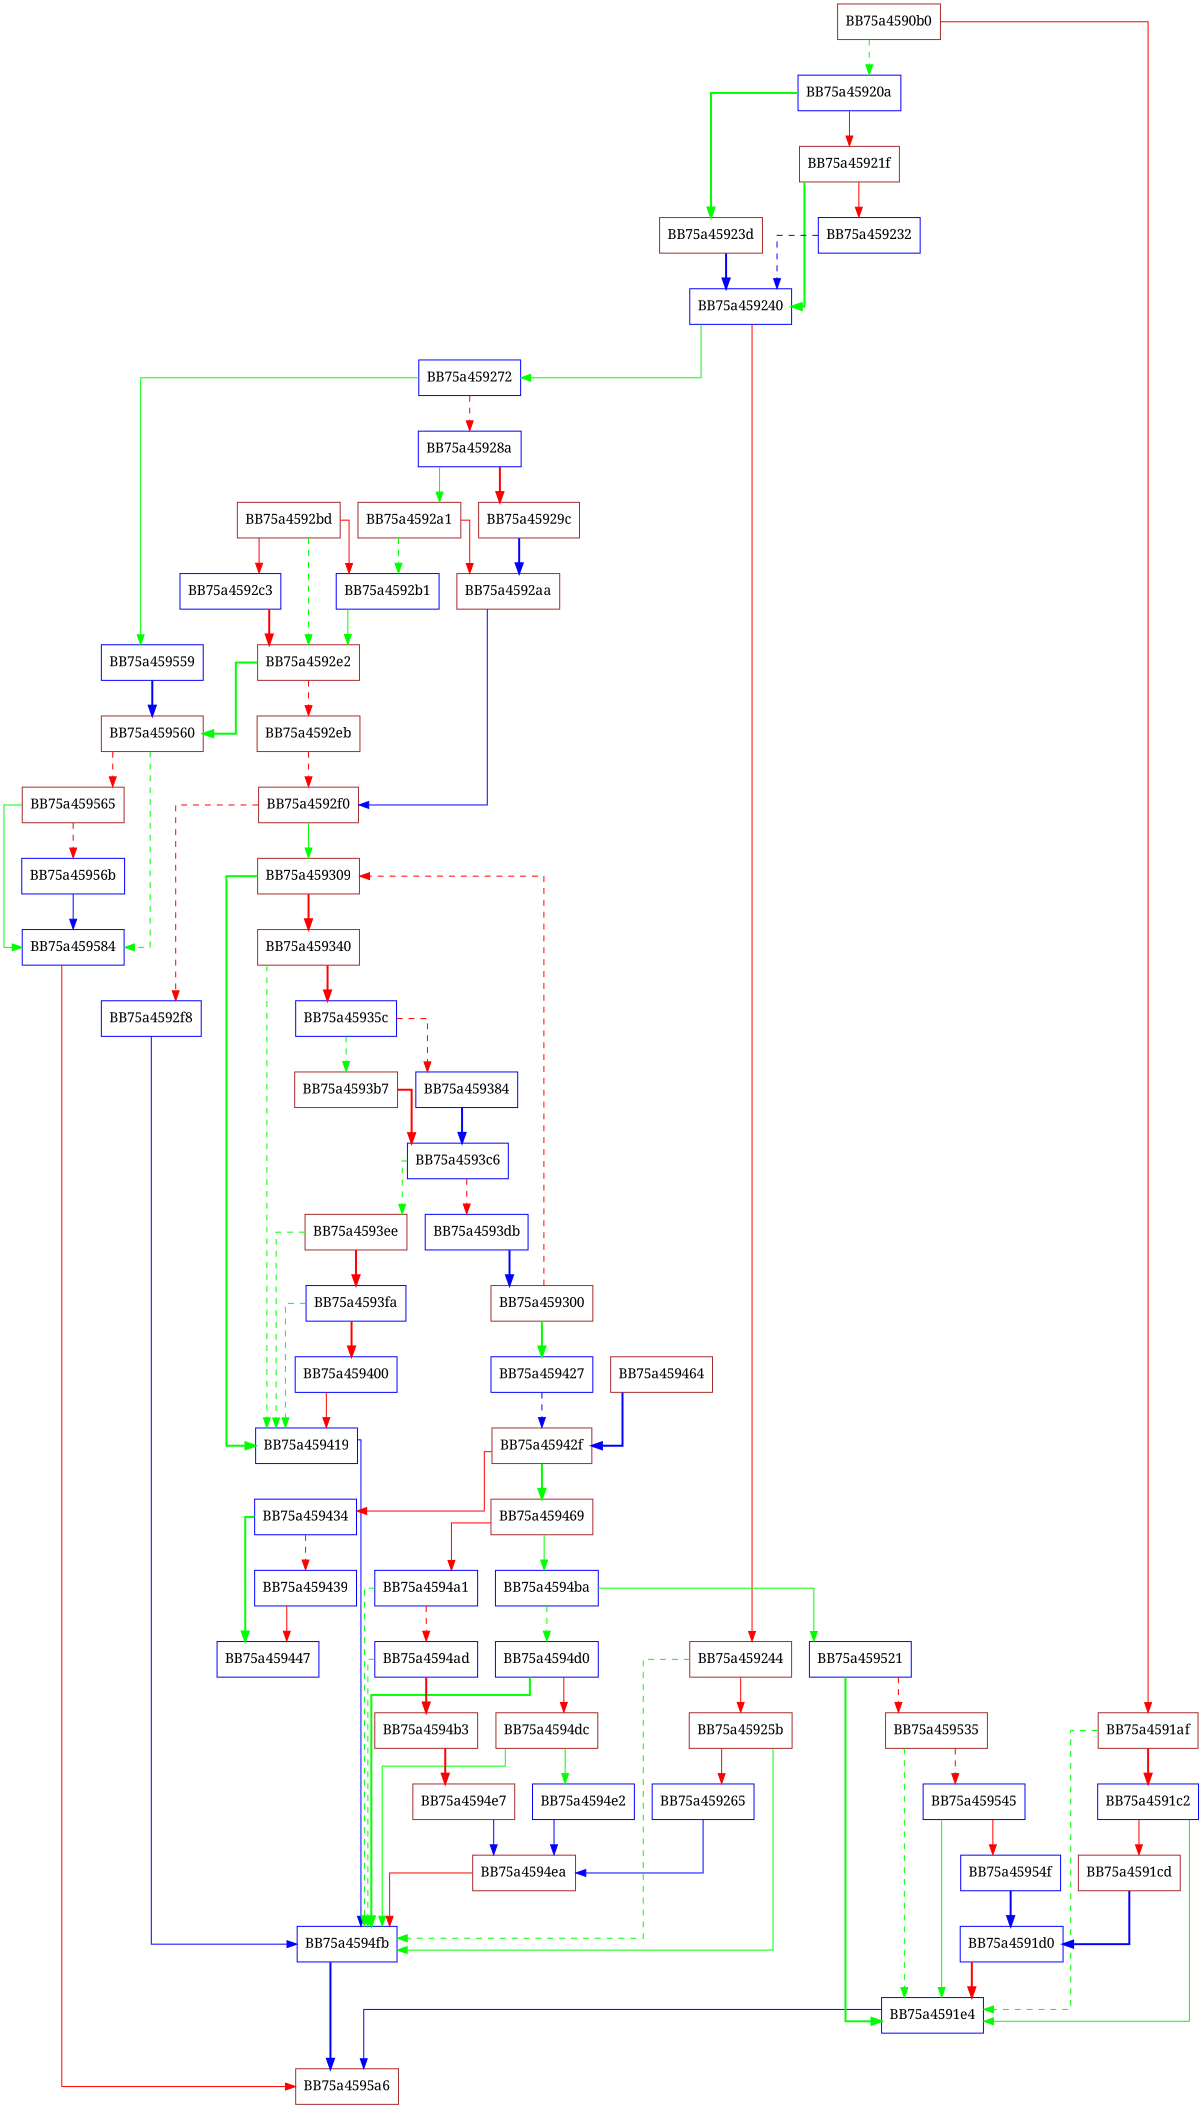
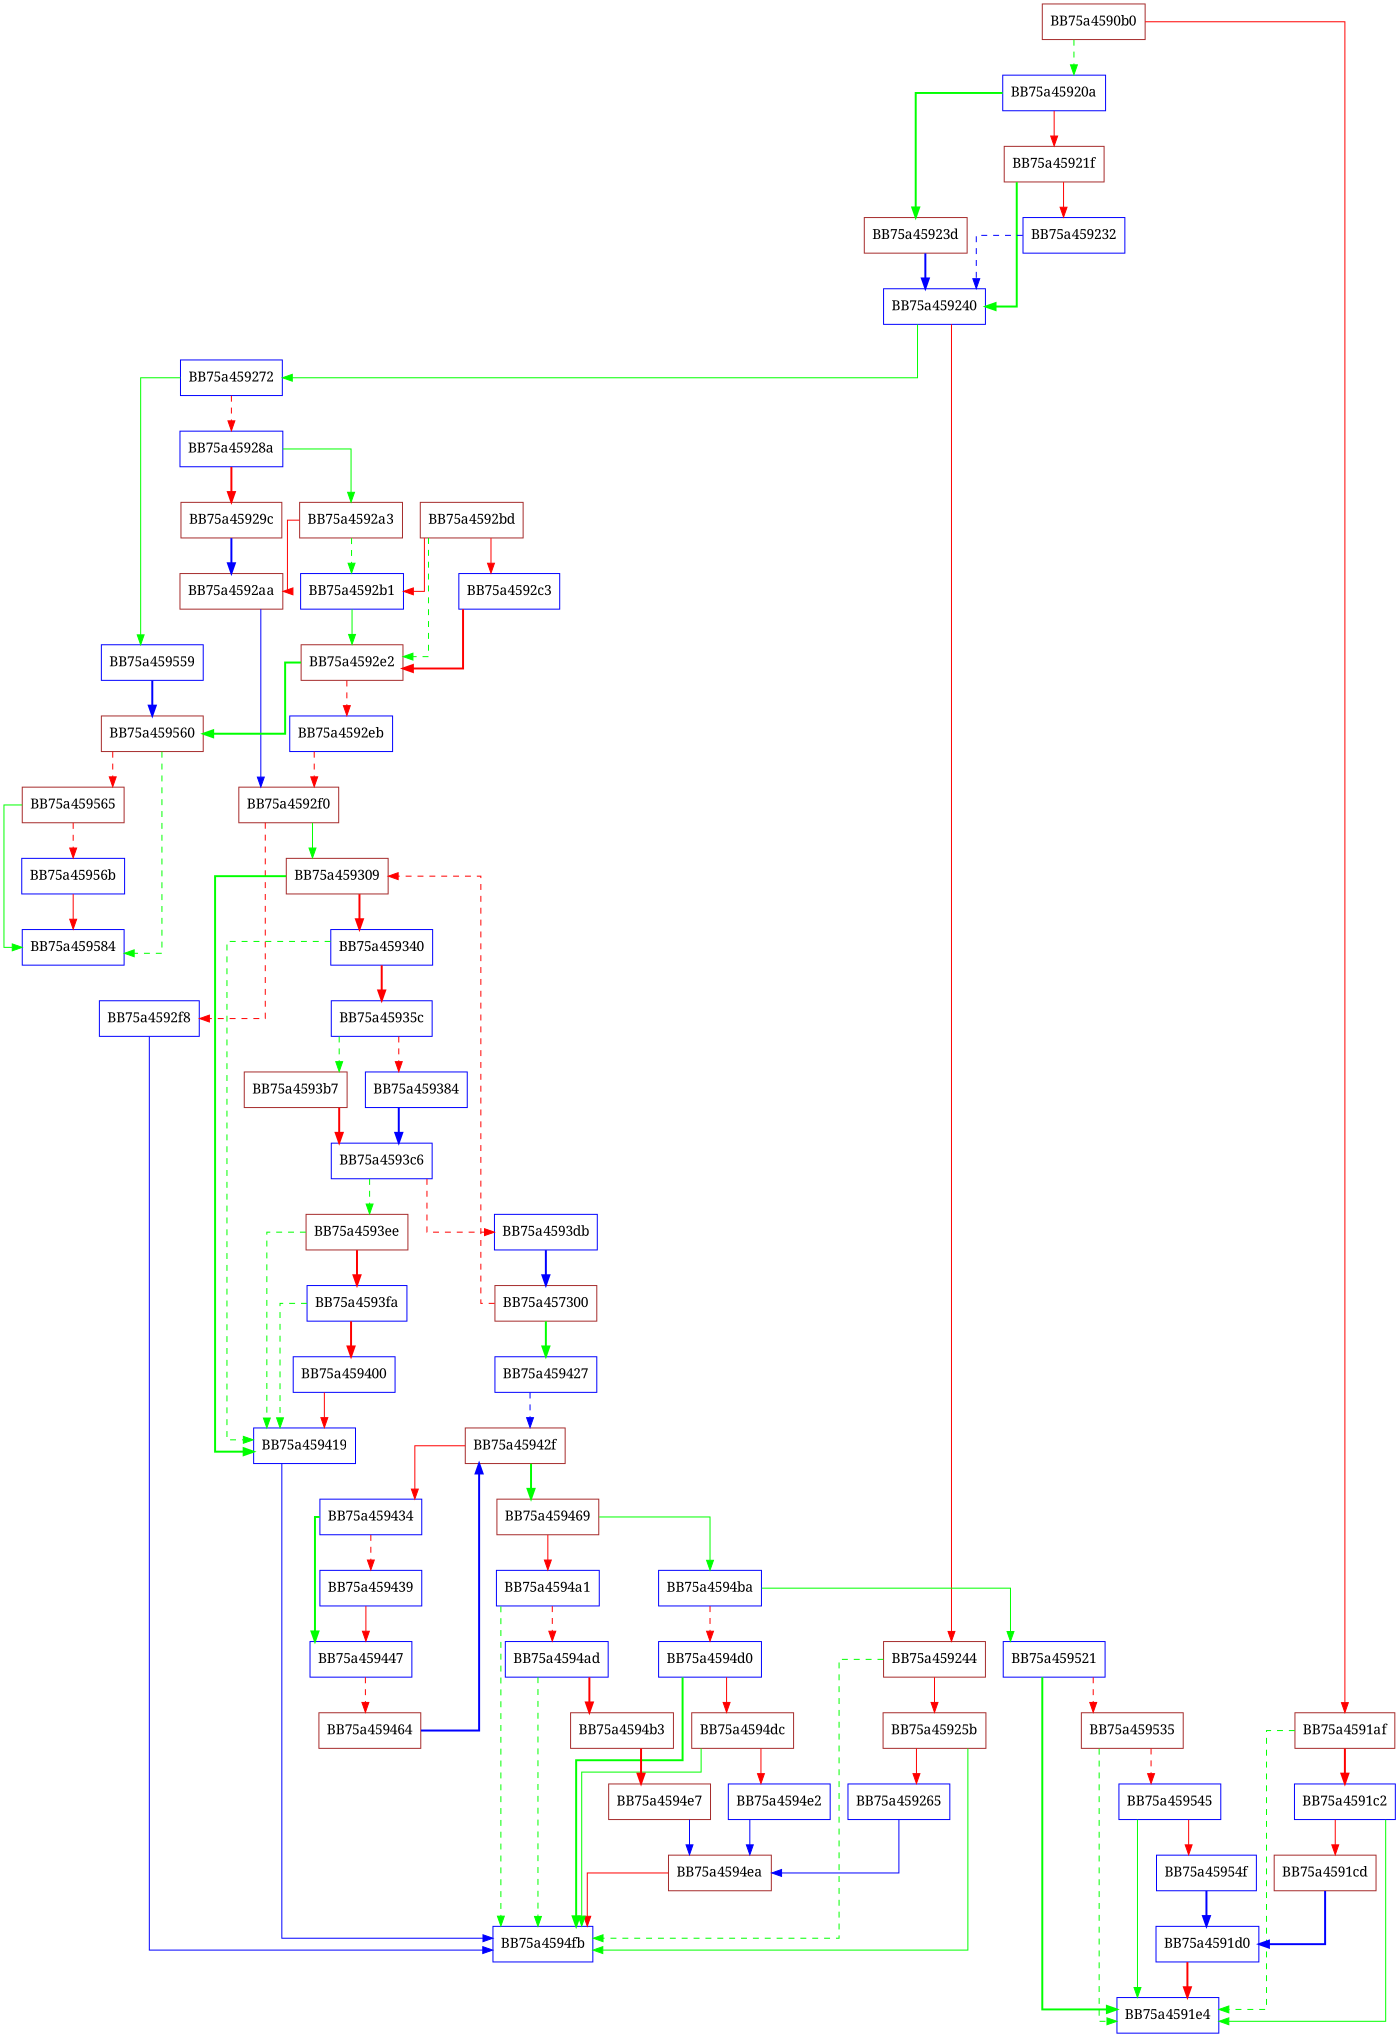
node "BB75a4592a1": label "BB75a4592a1" -> "BB75a4592a3"
node "BB75a4592eb": color brown -> blue
edge "BB75a45956b" -> "BB75a459584": color blue -> red
node "BB75a459340": color brown -> blue
node "BB75a459300": label "BB75a459300" -> "BB75a457300"
edge "BB75a4594ba" -> "BB75a4594d0": color green -> red
edge "BB75a459447" -> "BB75a459464": added
edge "BB75a4594dc" -> "BB75a4594e2": color green -> red
node "BB75a4595a6": removed
